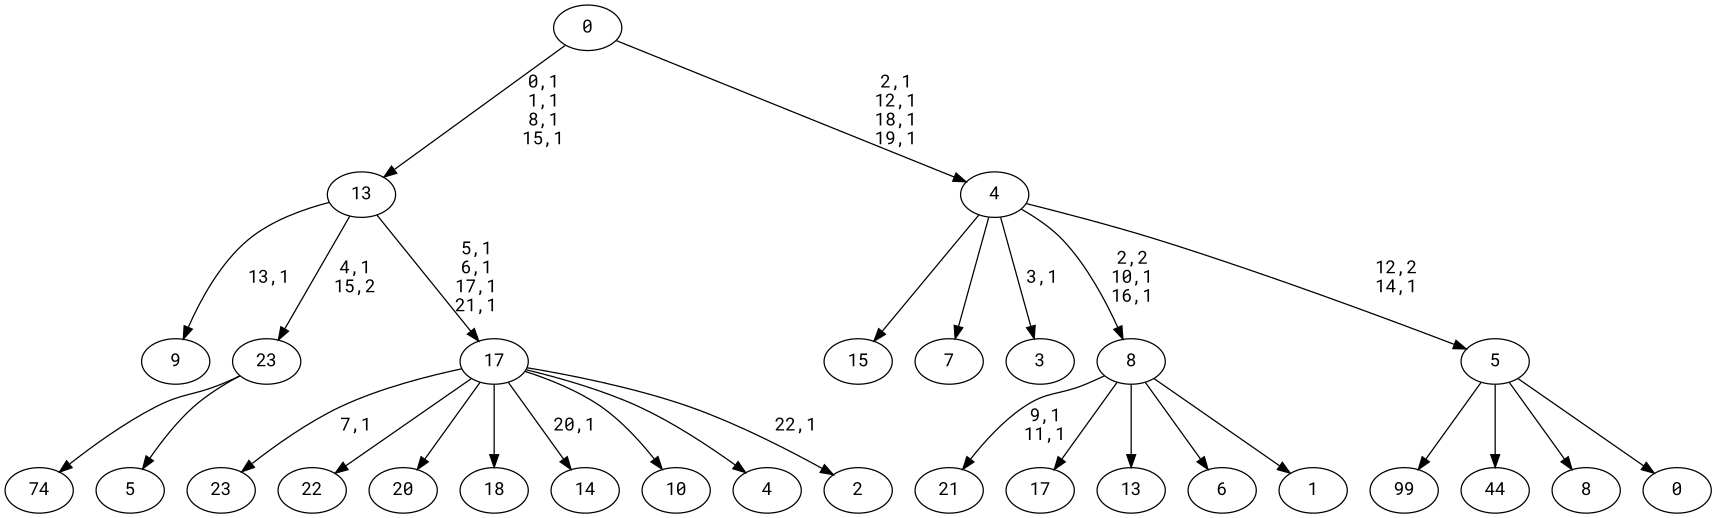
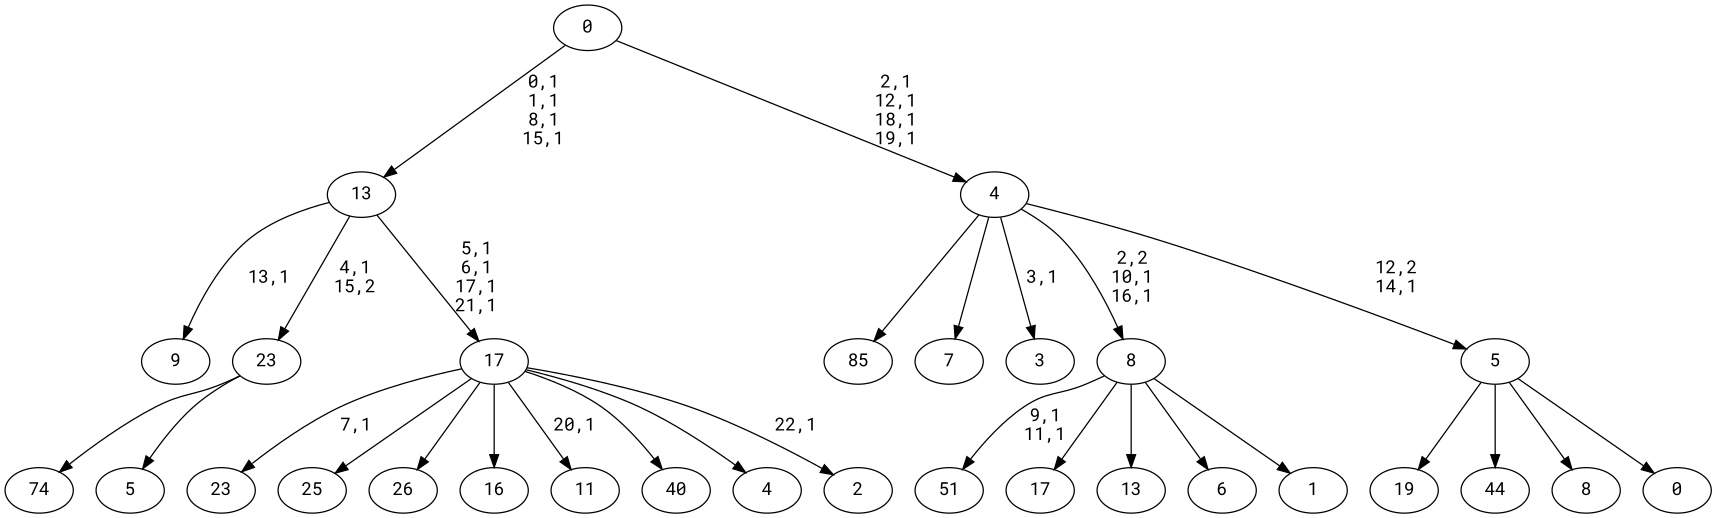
node "15": label "15" -> "85"
node "22": label "22" -> "25"
node "20": label "20" -> "26"
node "18": label "18" -> "16"
node "14": label "14" -> "11"
node "10": label "10" -> "40"
node "21": label "21" -> "51"
node "99": label "99" -> "19"
